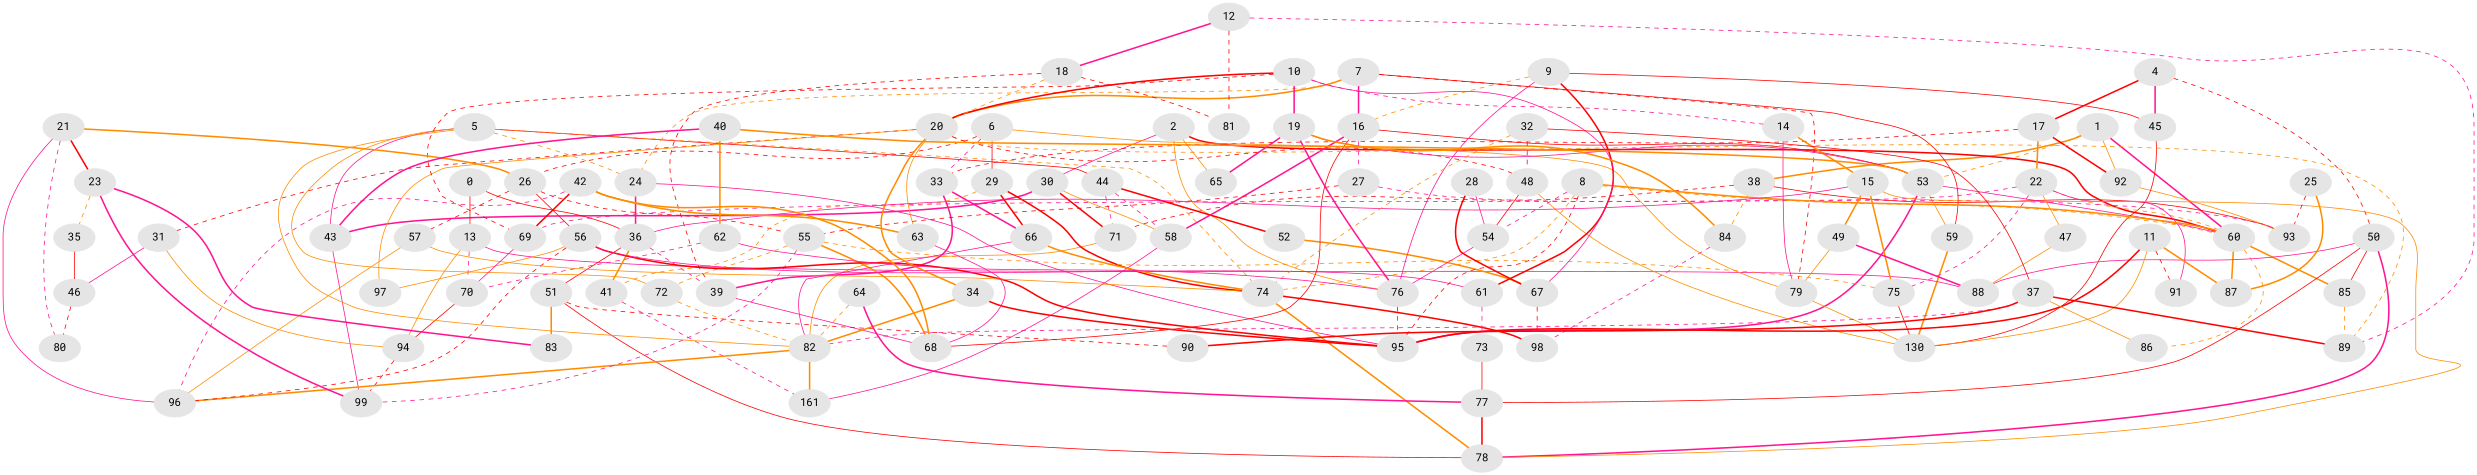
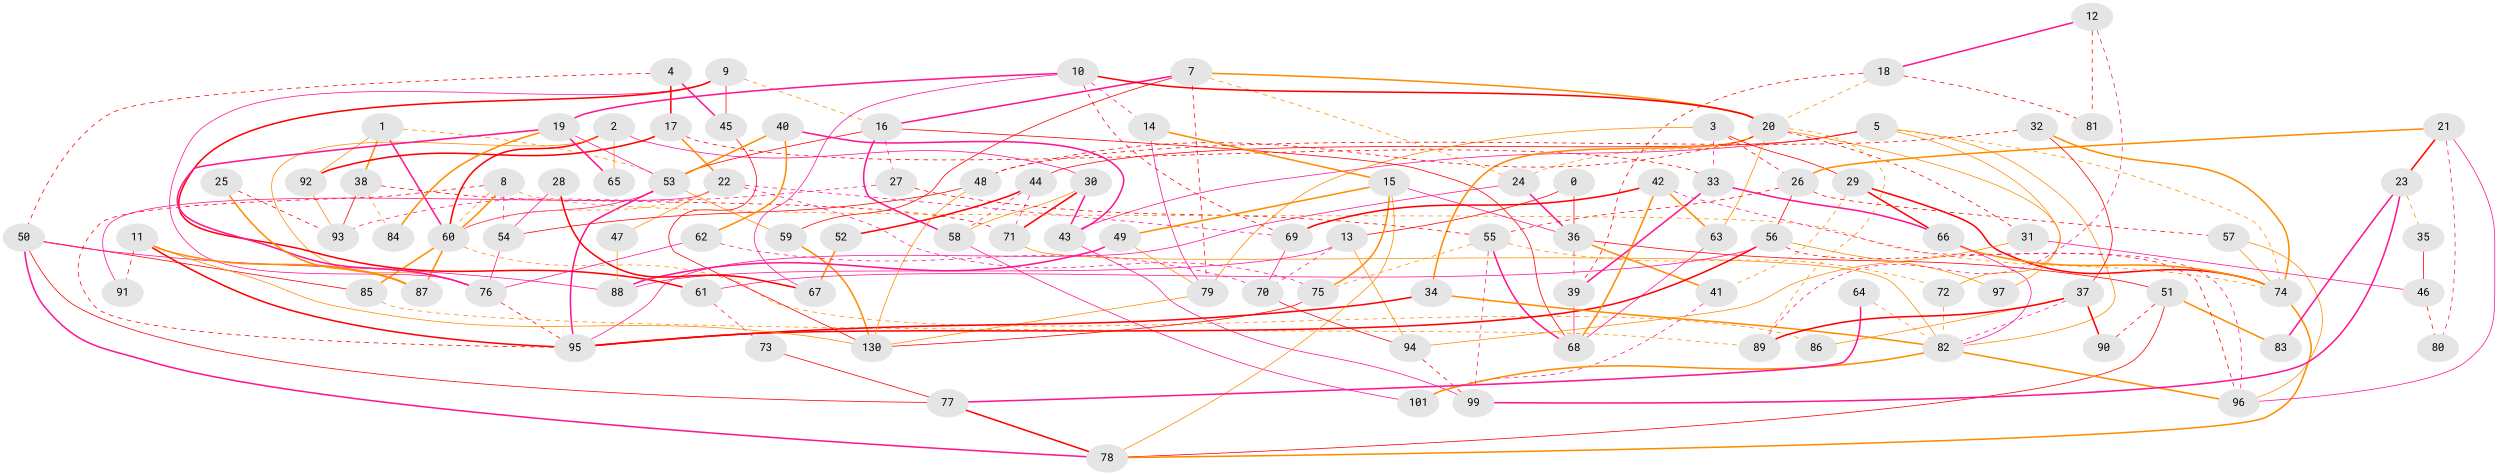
node "6": label "6" -> "3"
edge "32" -- "74": style dashed -> bold
edge "55" -- "68": color darkorange -> deeppink
node "98": removed
node "161": label "161" -> "101"
